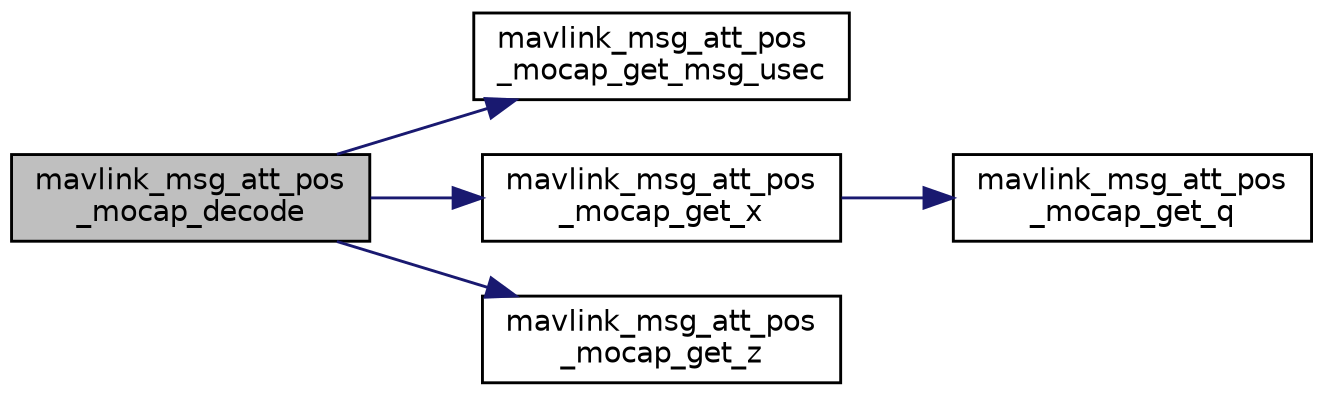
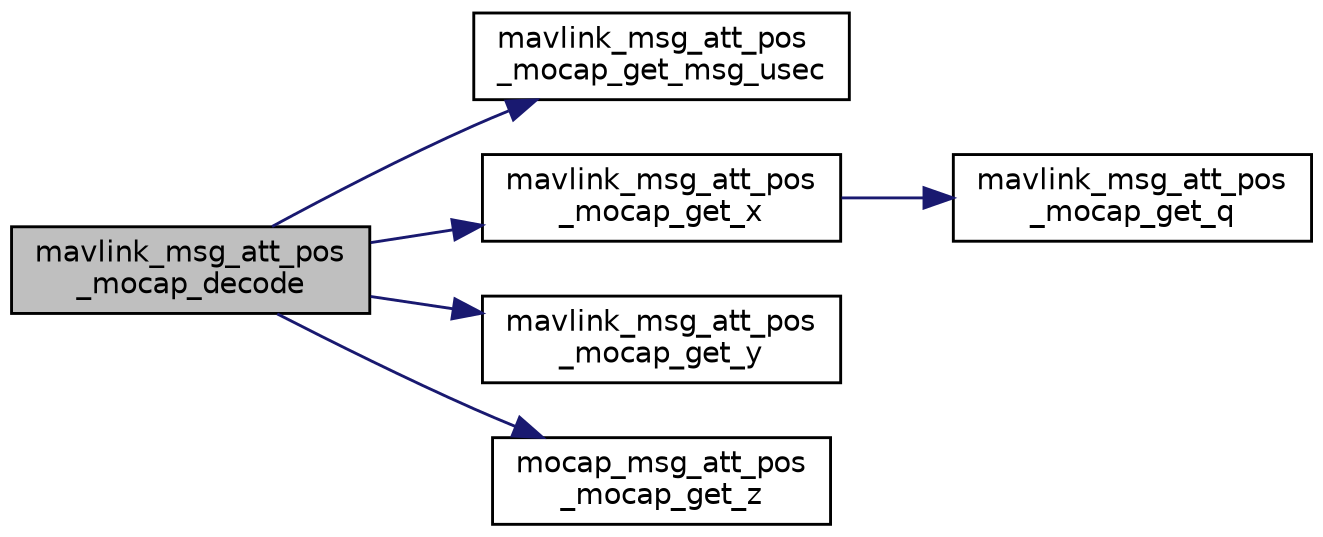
node "mavlink_msg_att_pos _mocap_get_y": added
node "mavlink_msg_att_pos _mocap_get_z": label "mavlink_msg_att_pos _mocap_get_z" -> "mocap_msg_att_pos _mocap_get_z"
